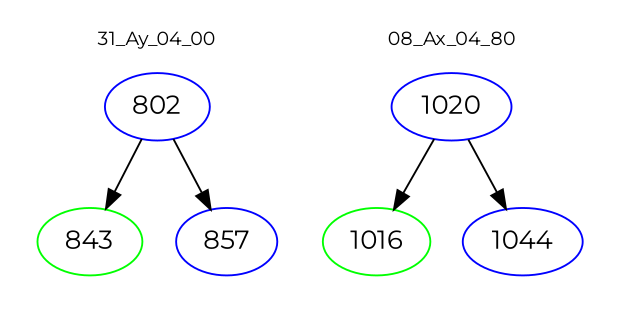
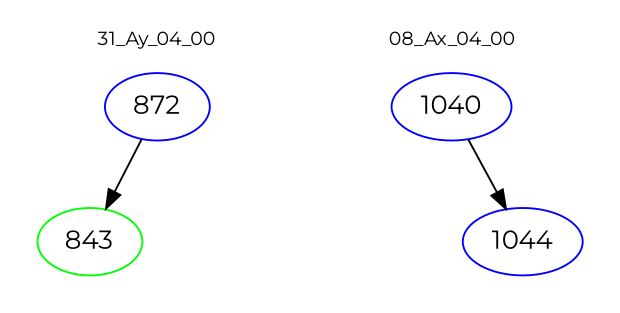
cluster "08_Ax_04_80": label "08_Ax_04_80" -> "08_Ax_04_00"
node "802": label "802" -> "872"
node "1020": label "1020" -> "1040"
node "857": removed
node "1016": removed
